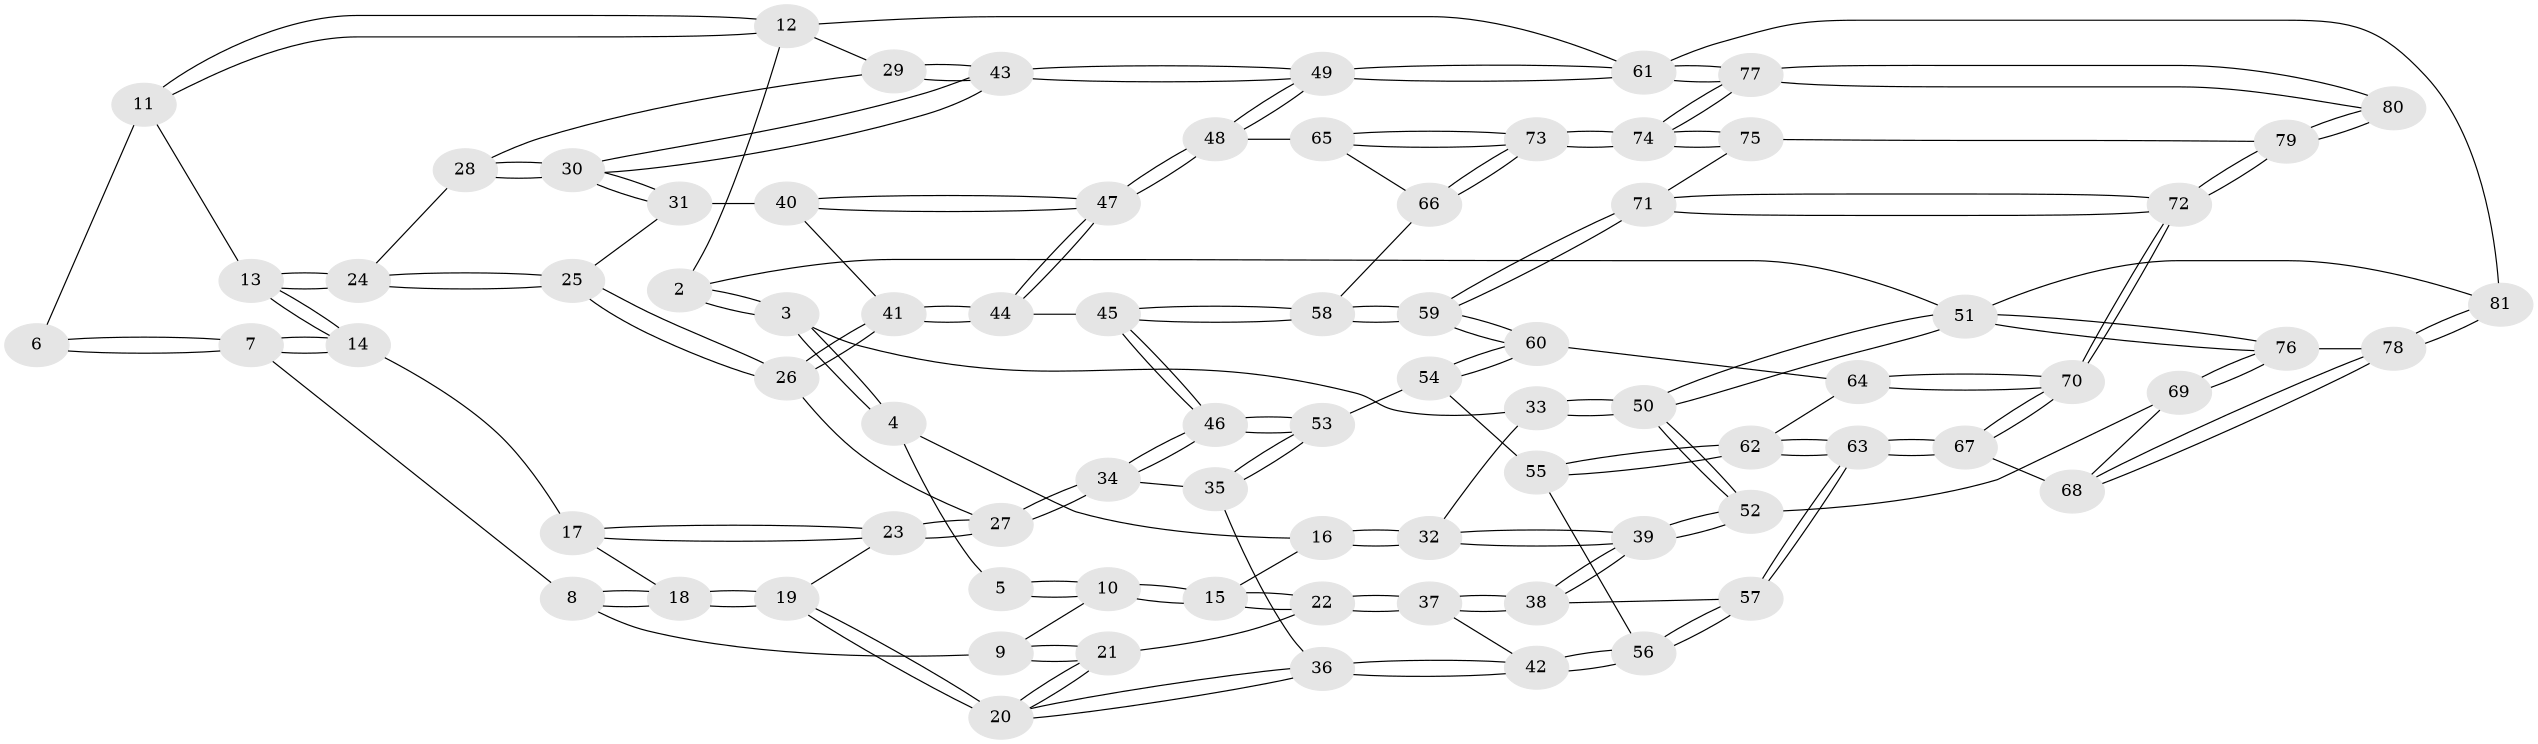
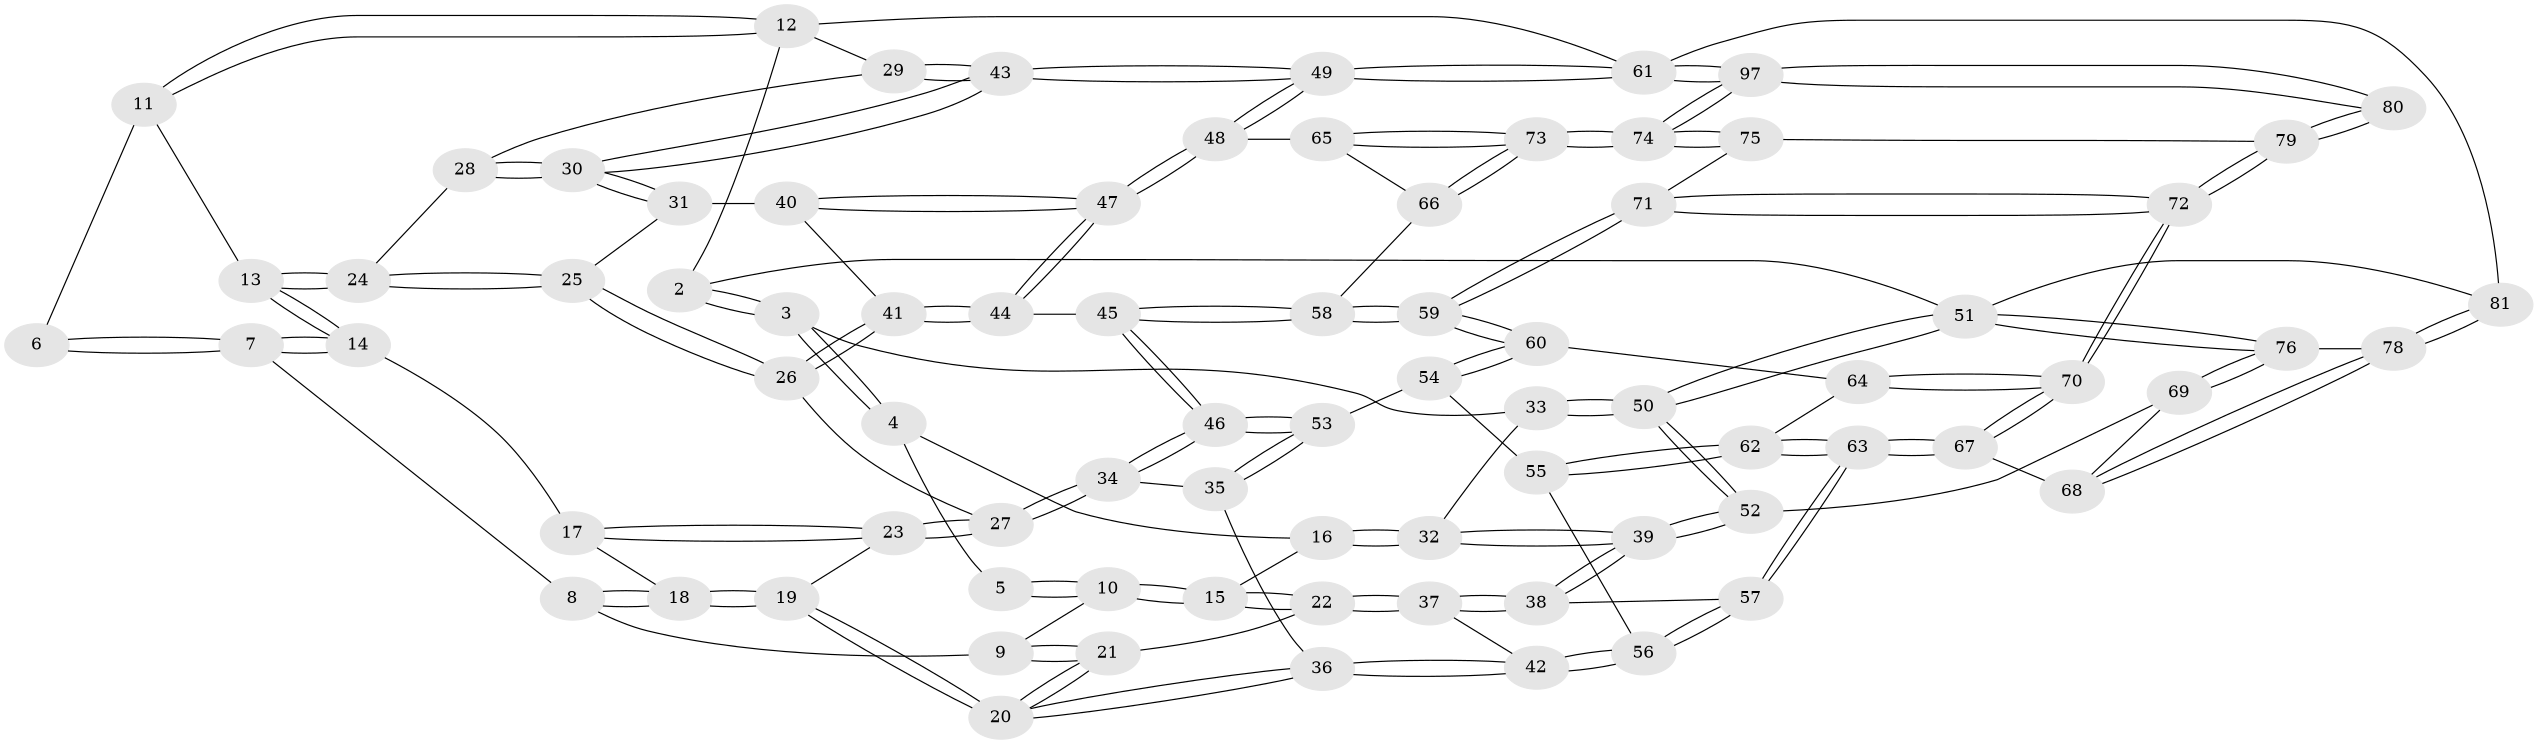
node "77": label "77" -> "97"
